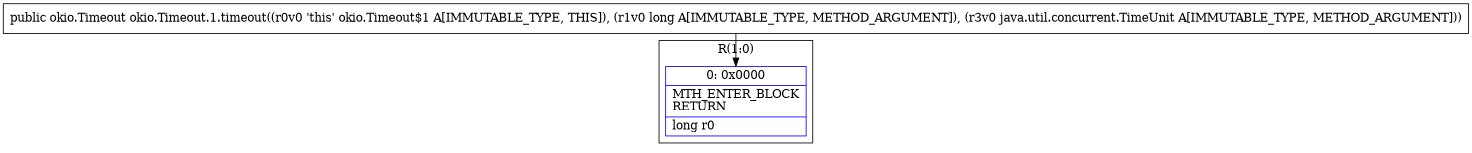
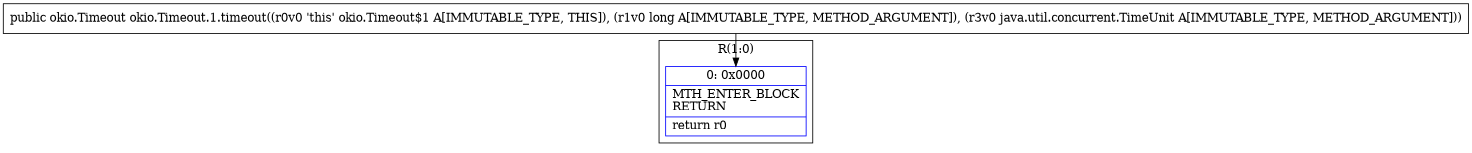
node "0: 0x0000": text "long r0" -> "return r0"
